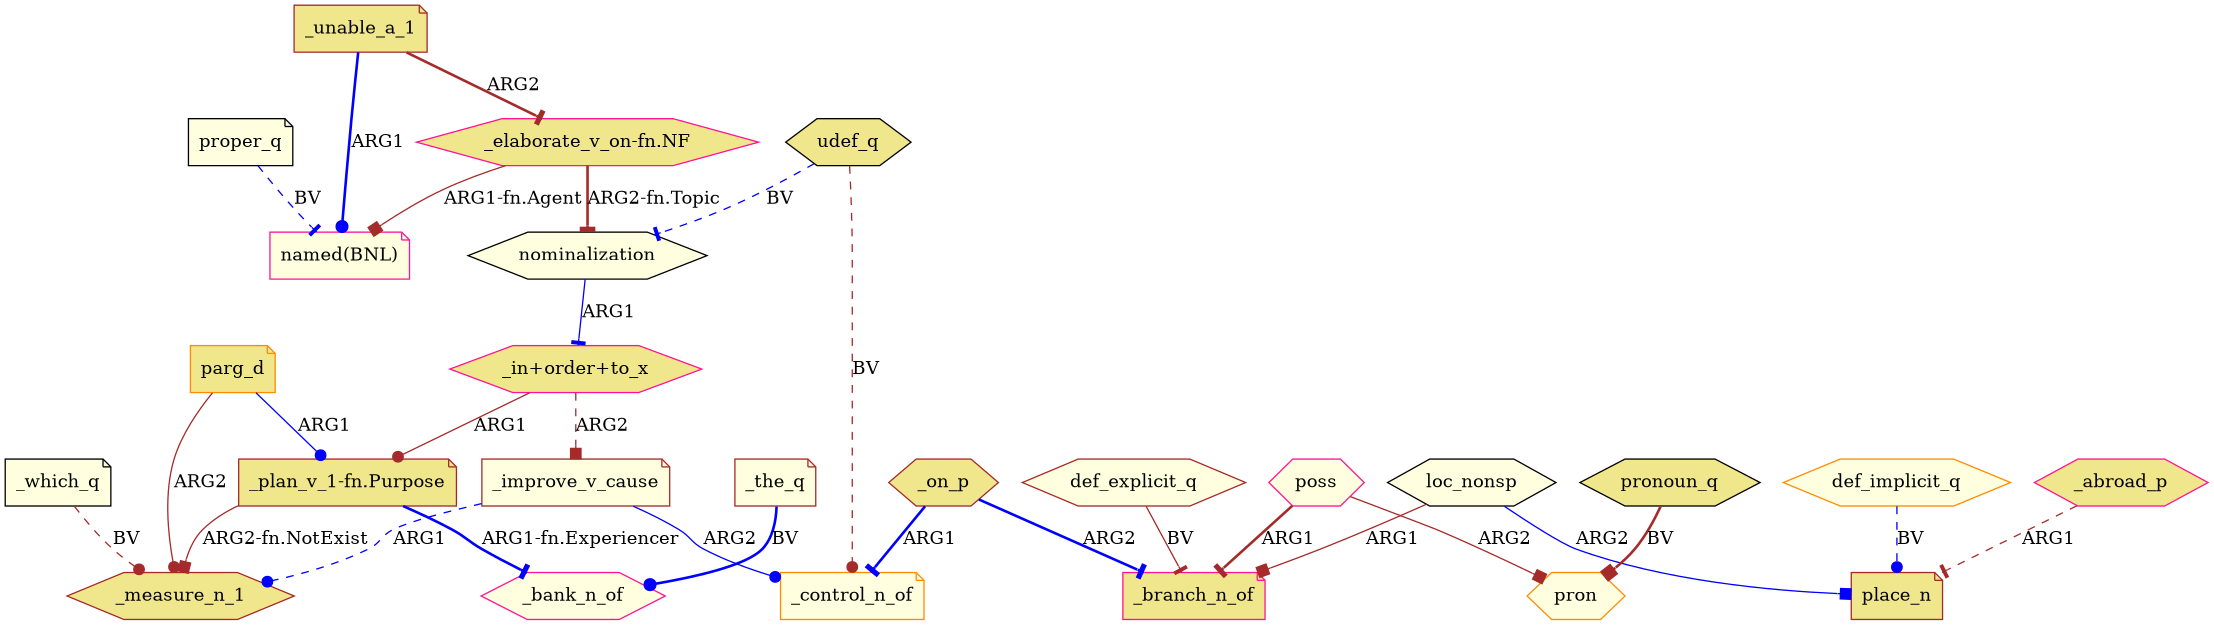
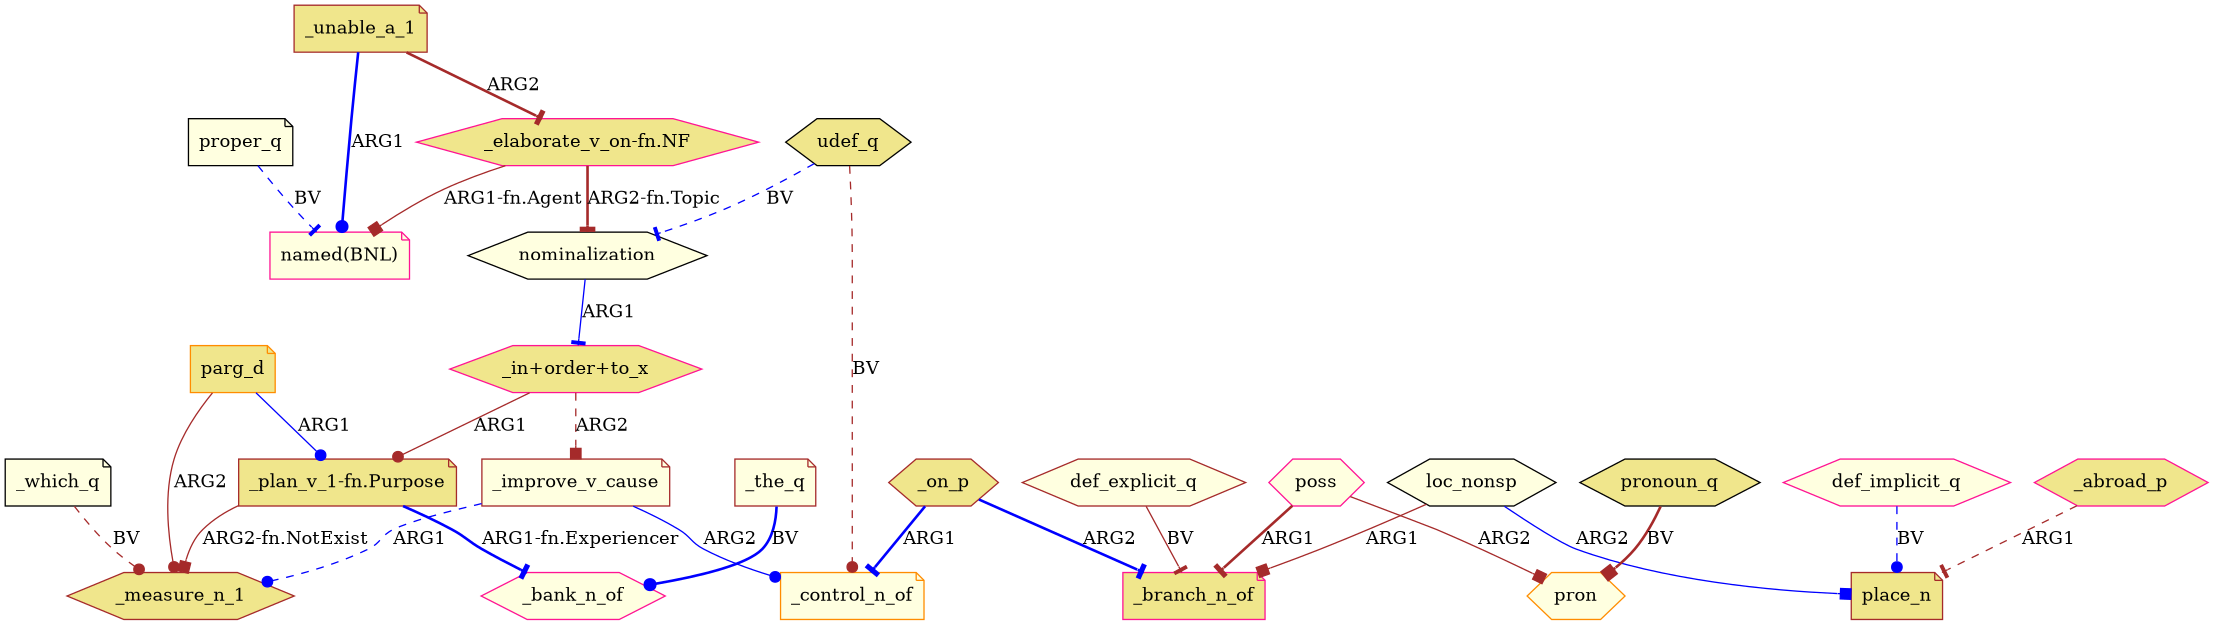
node "def_implicit_q": color darkorange -> deeppink
